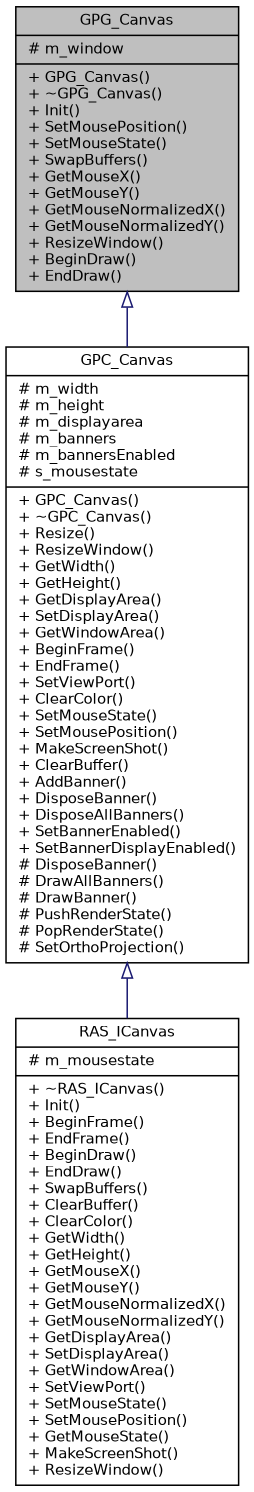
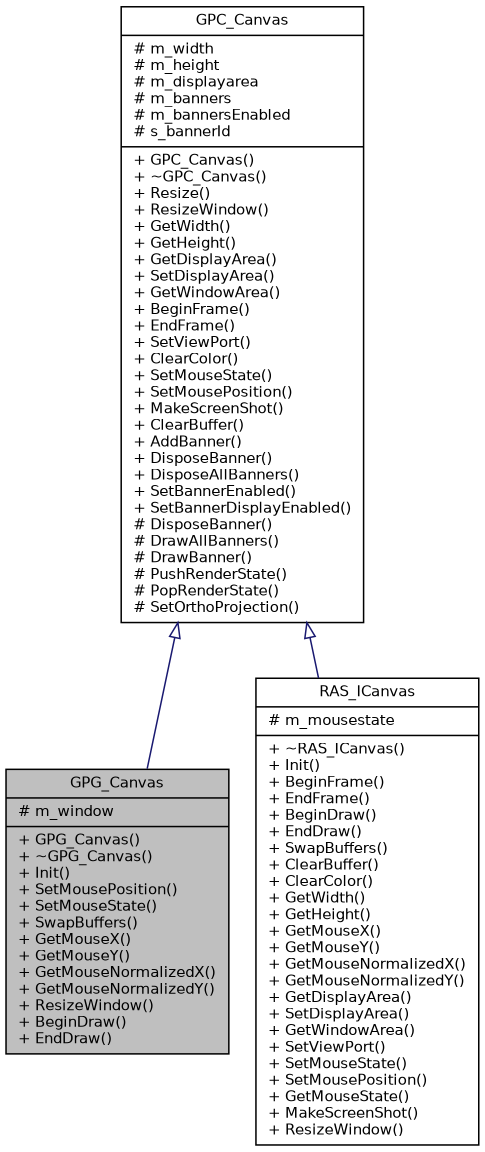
edge "GPC_Canvas" -> "GPG_Canvas": reversed
node "GPC_Canvas": text "# s_mousestate" -> "# s_bannerId"
